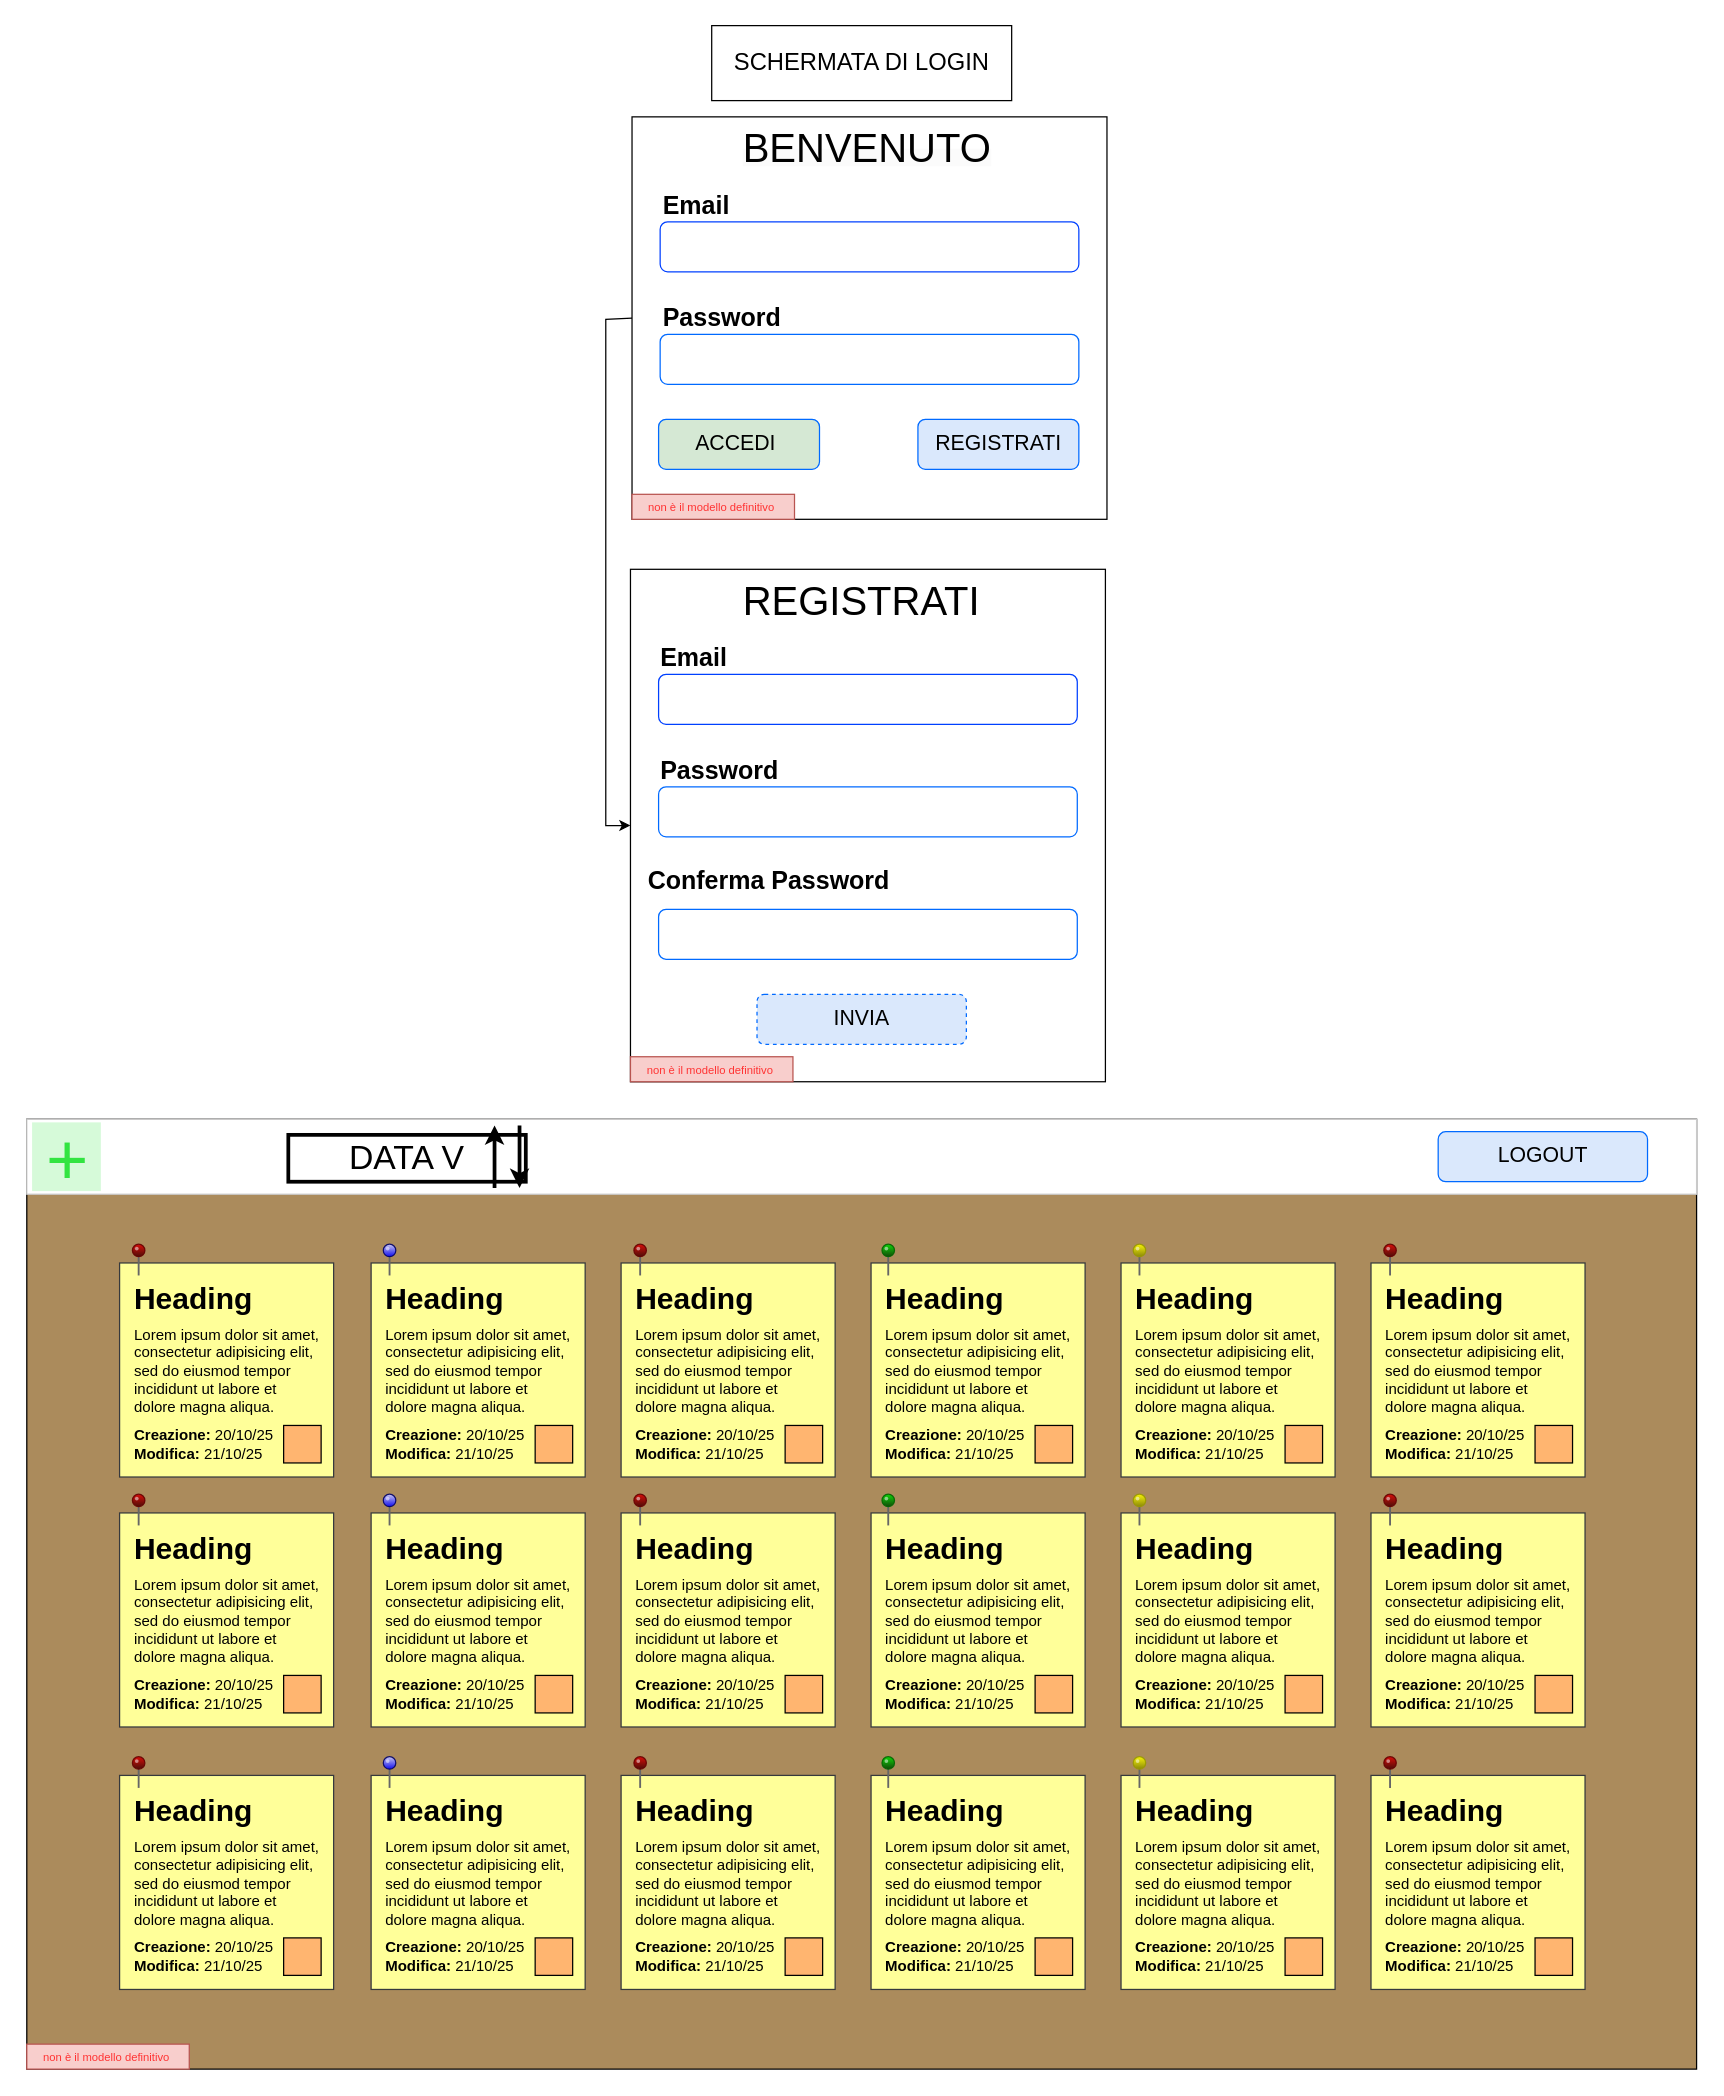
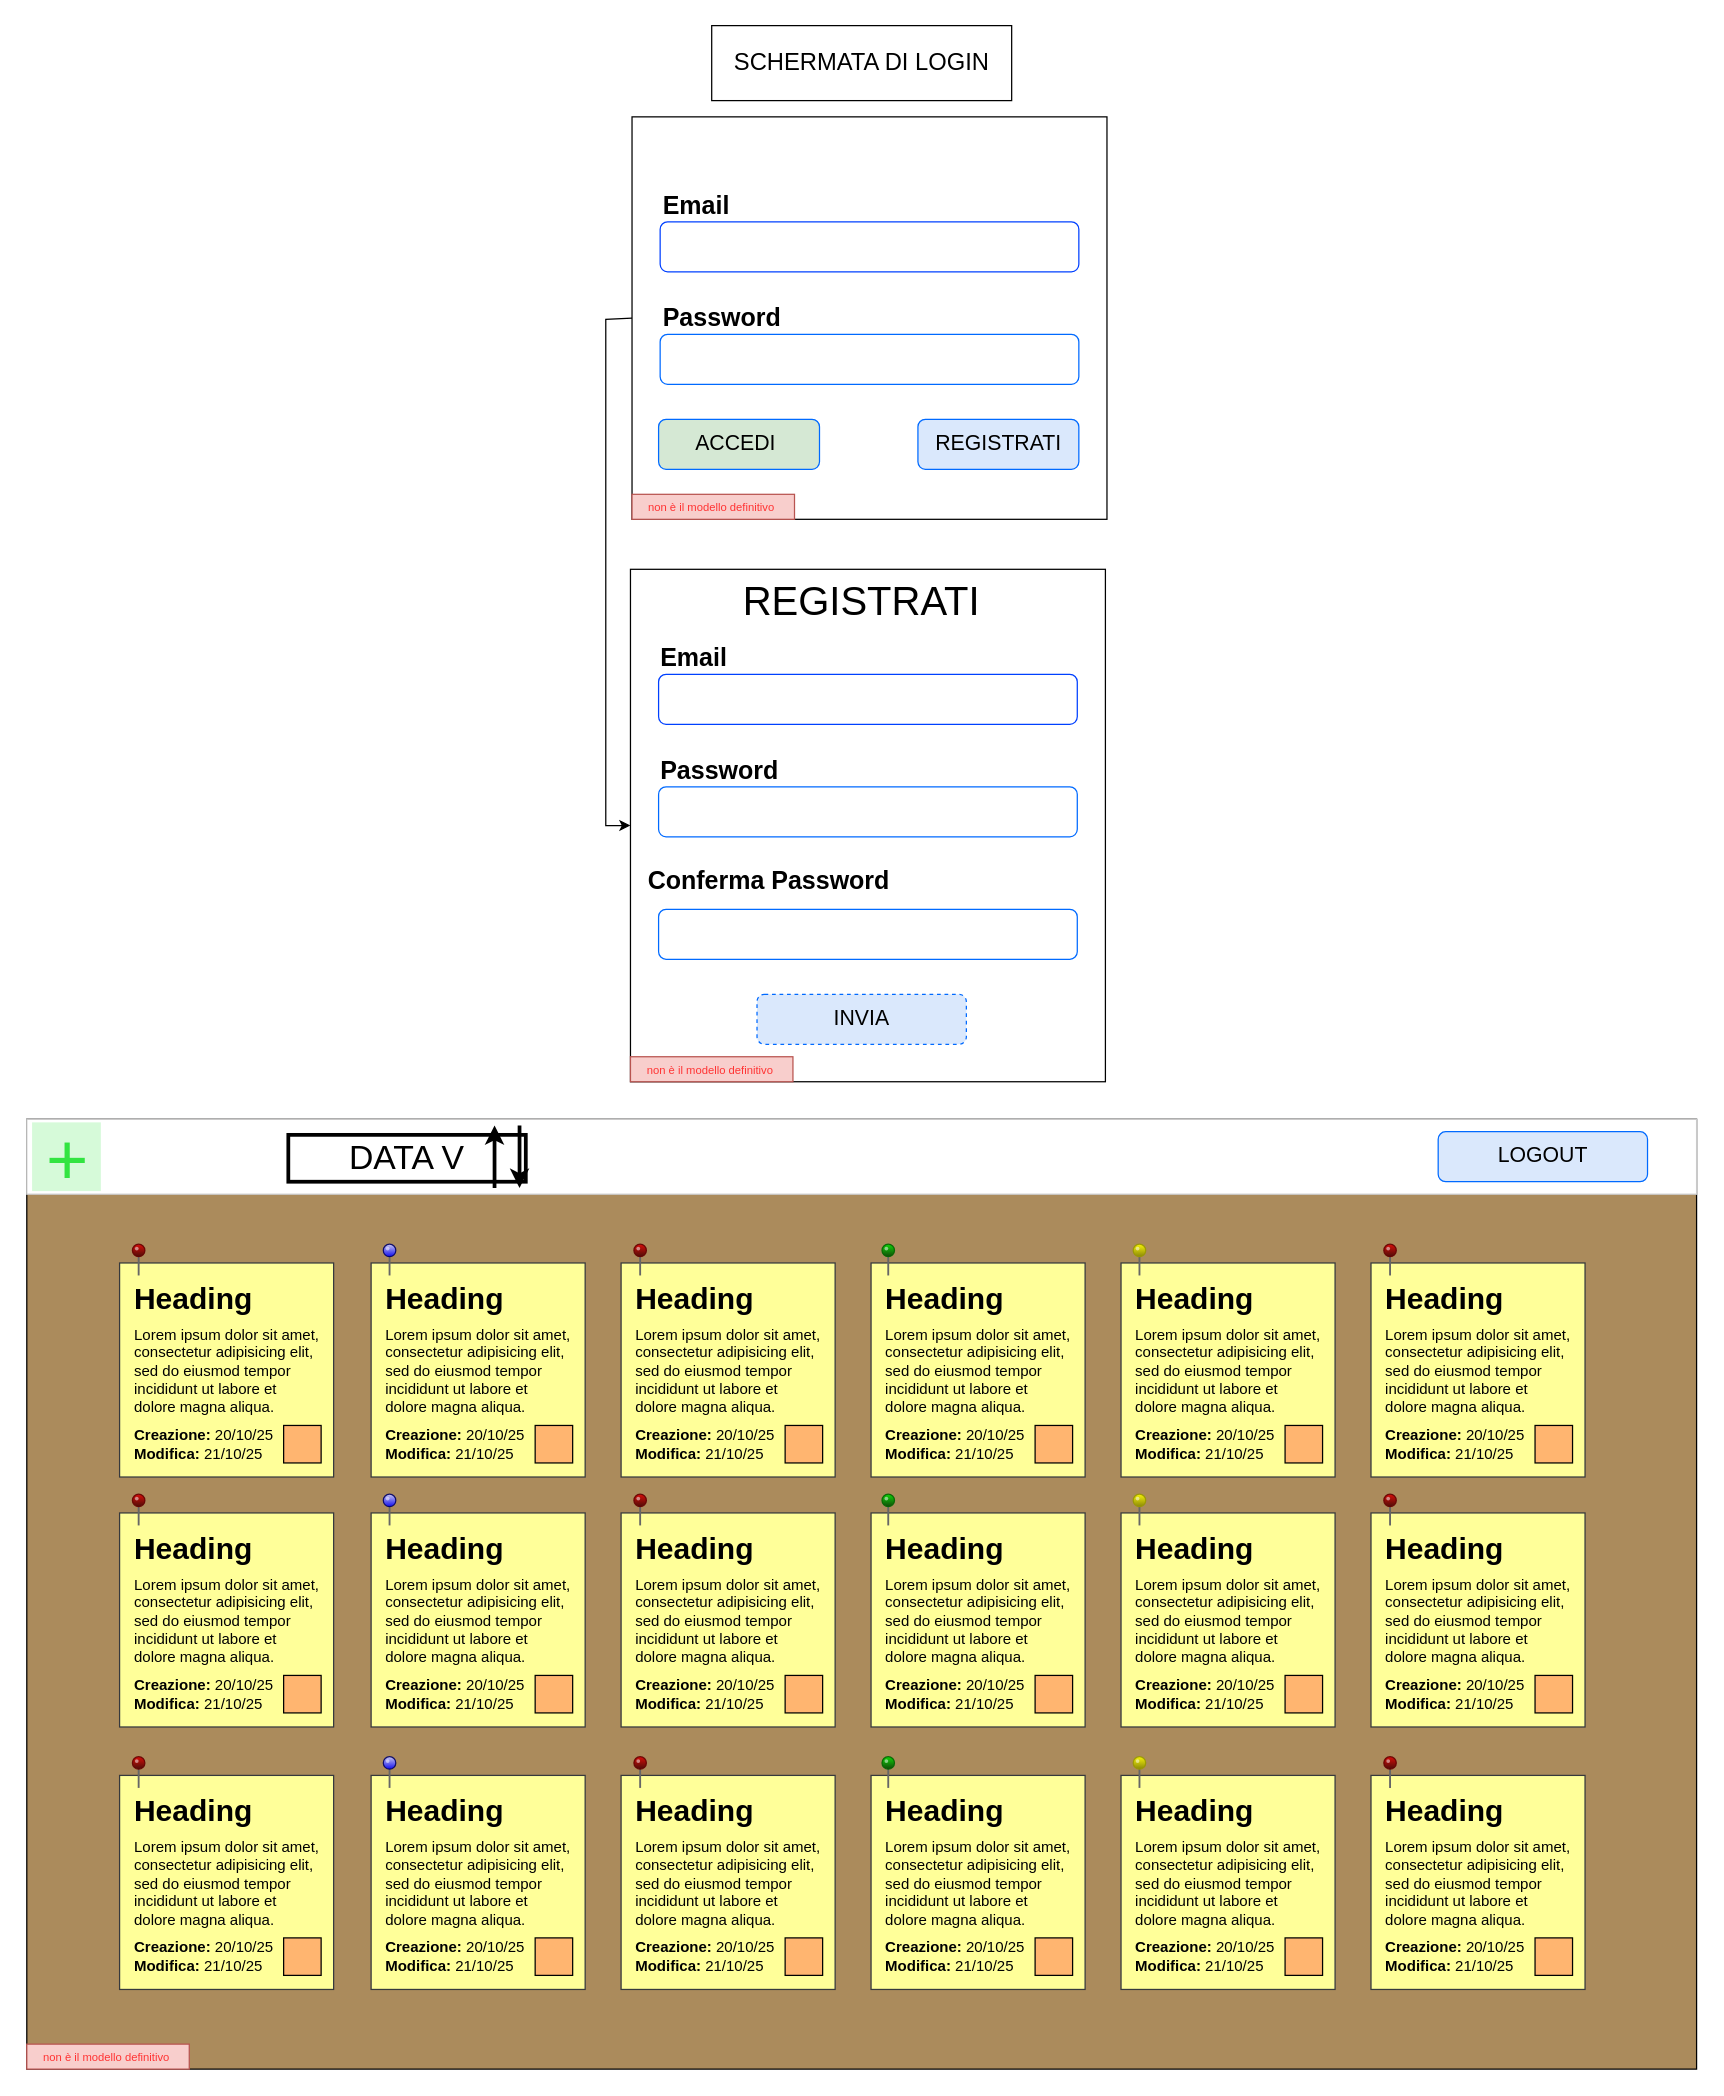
node "BENVENUTO": removed
